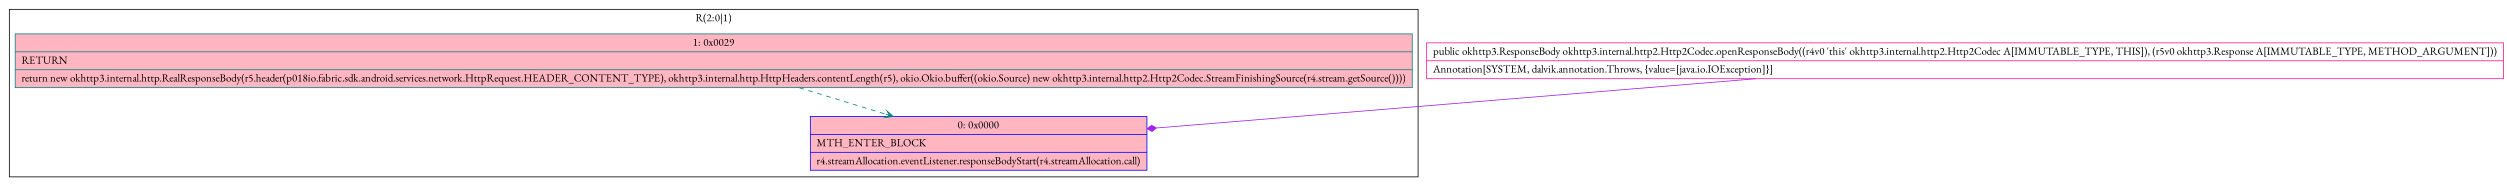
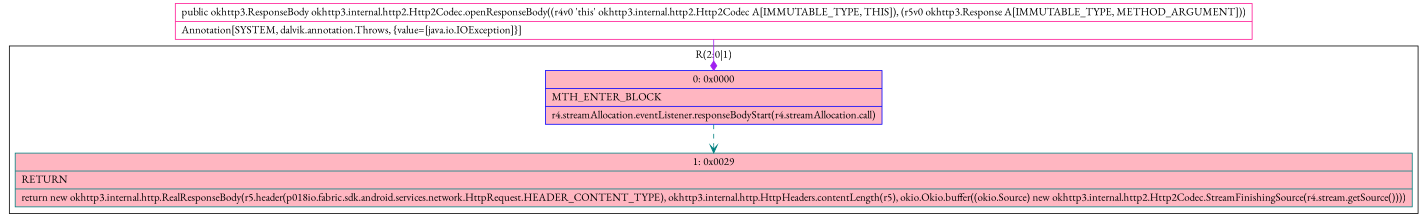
edge "1: 0x0029" -> "0: 0x0000": reversed
